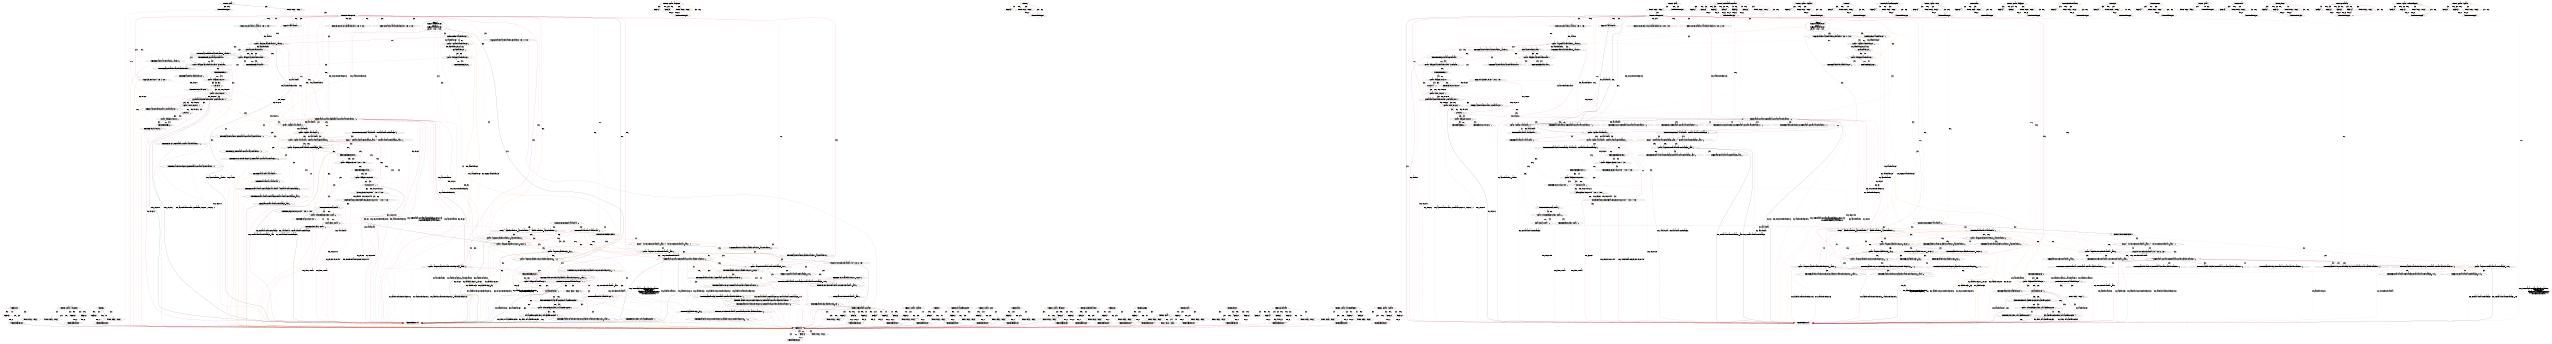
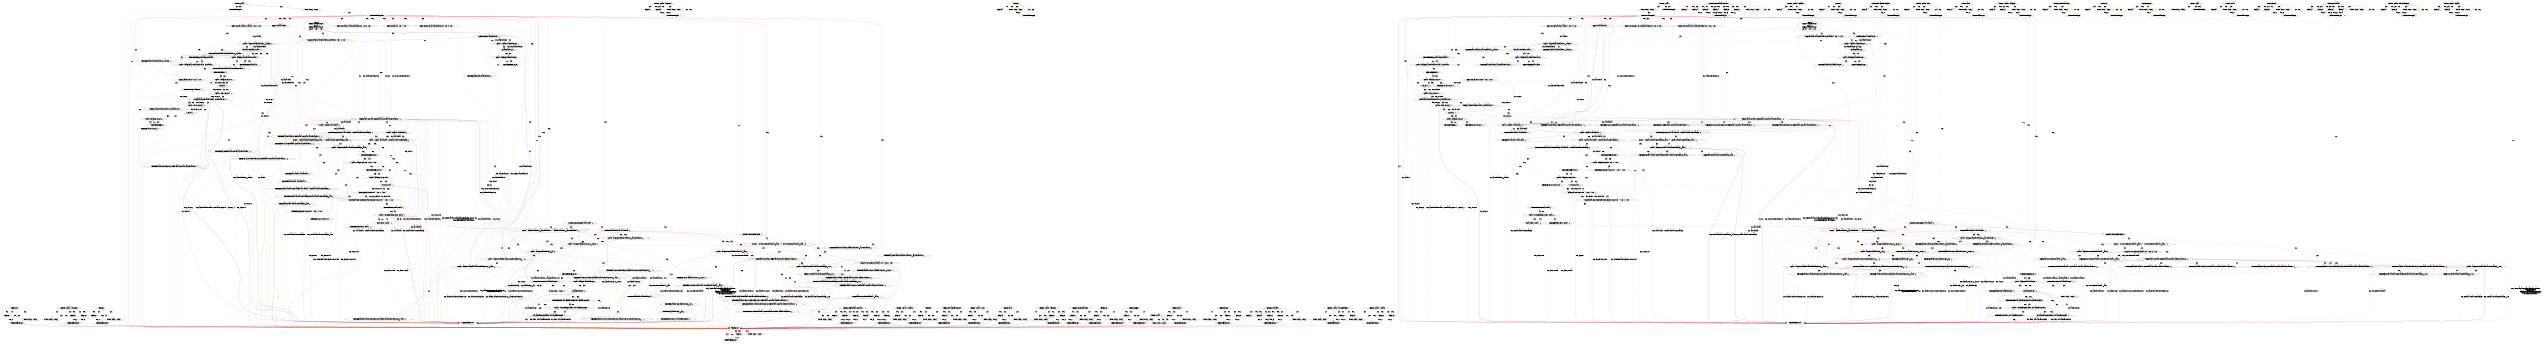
node "<(PARAM,gfx::Rect clip)<SUB>4</SUB>>": added
